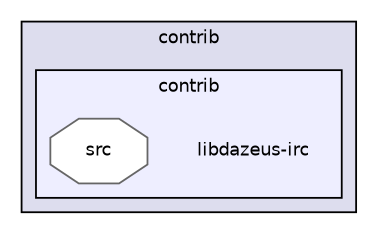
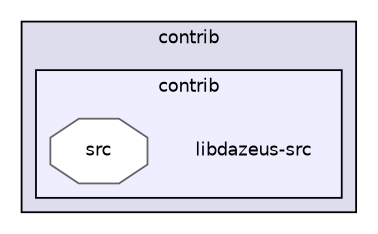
node "libdazeus-irc": label "libdazeus-irc" -> "libdazeus-src"
